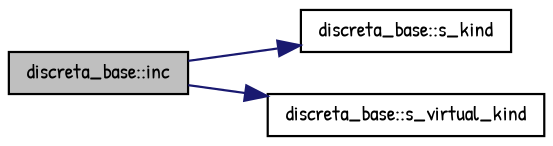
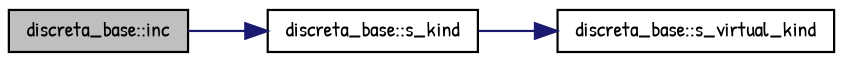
edge "discreta_base::inc" -> "discreta_base::s_virtual_kind": now "discreta_base::s_kind" -> "discreta_base::s_virtual_kind"
